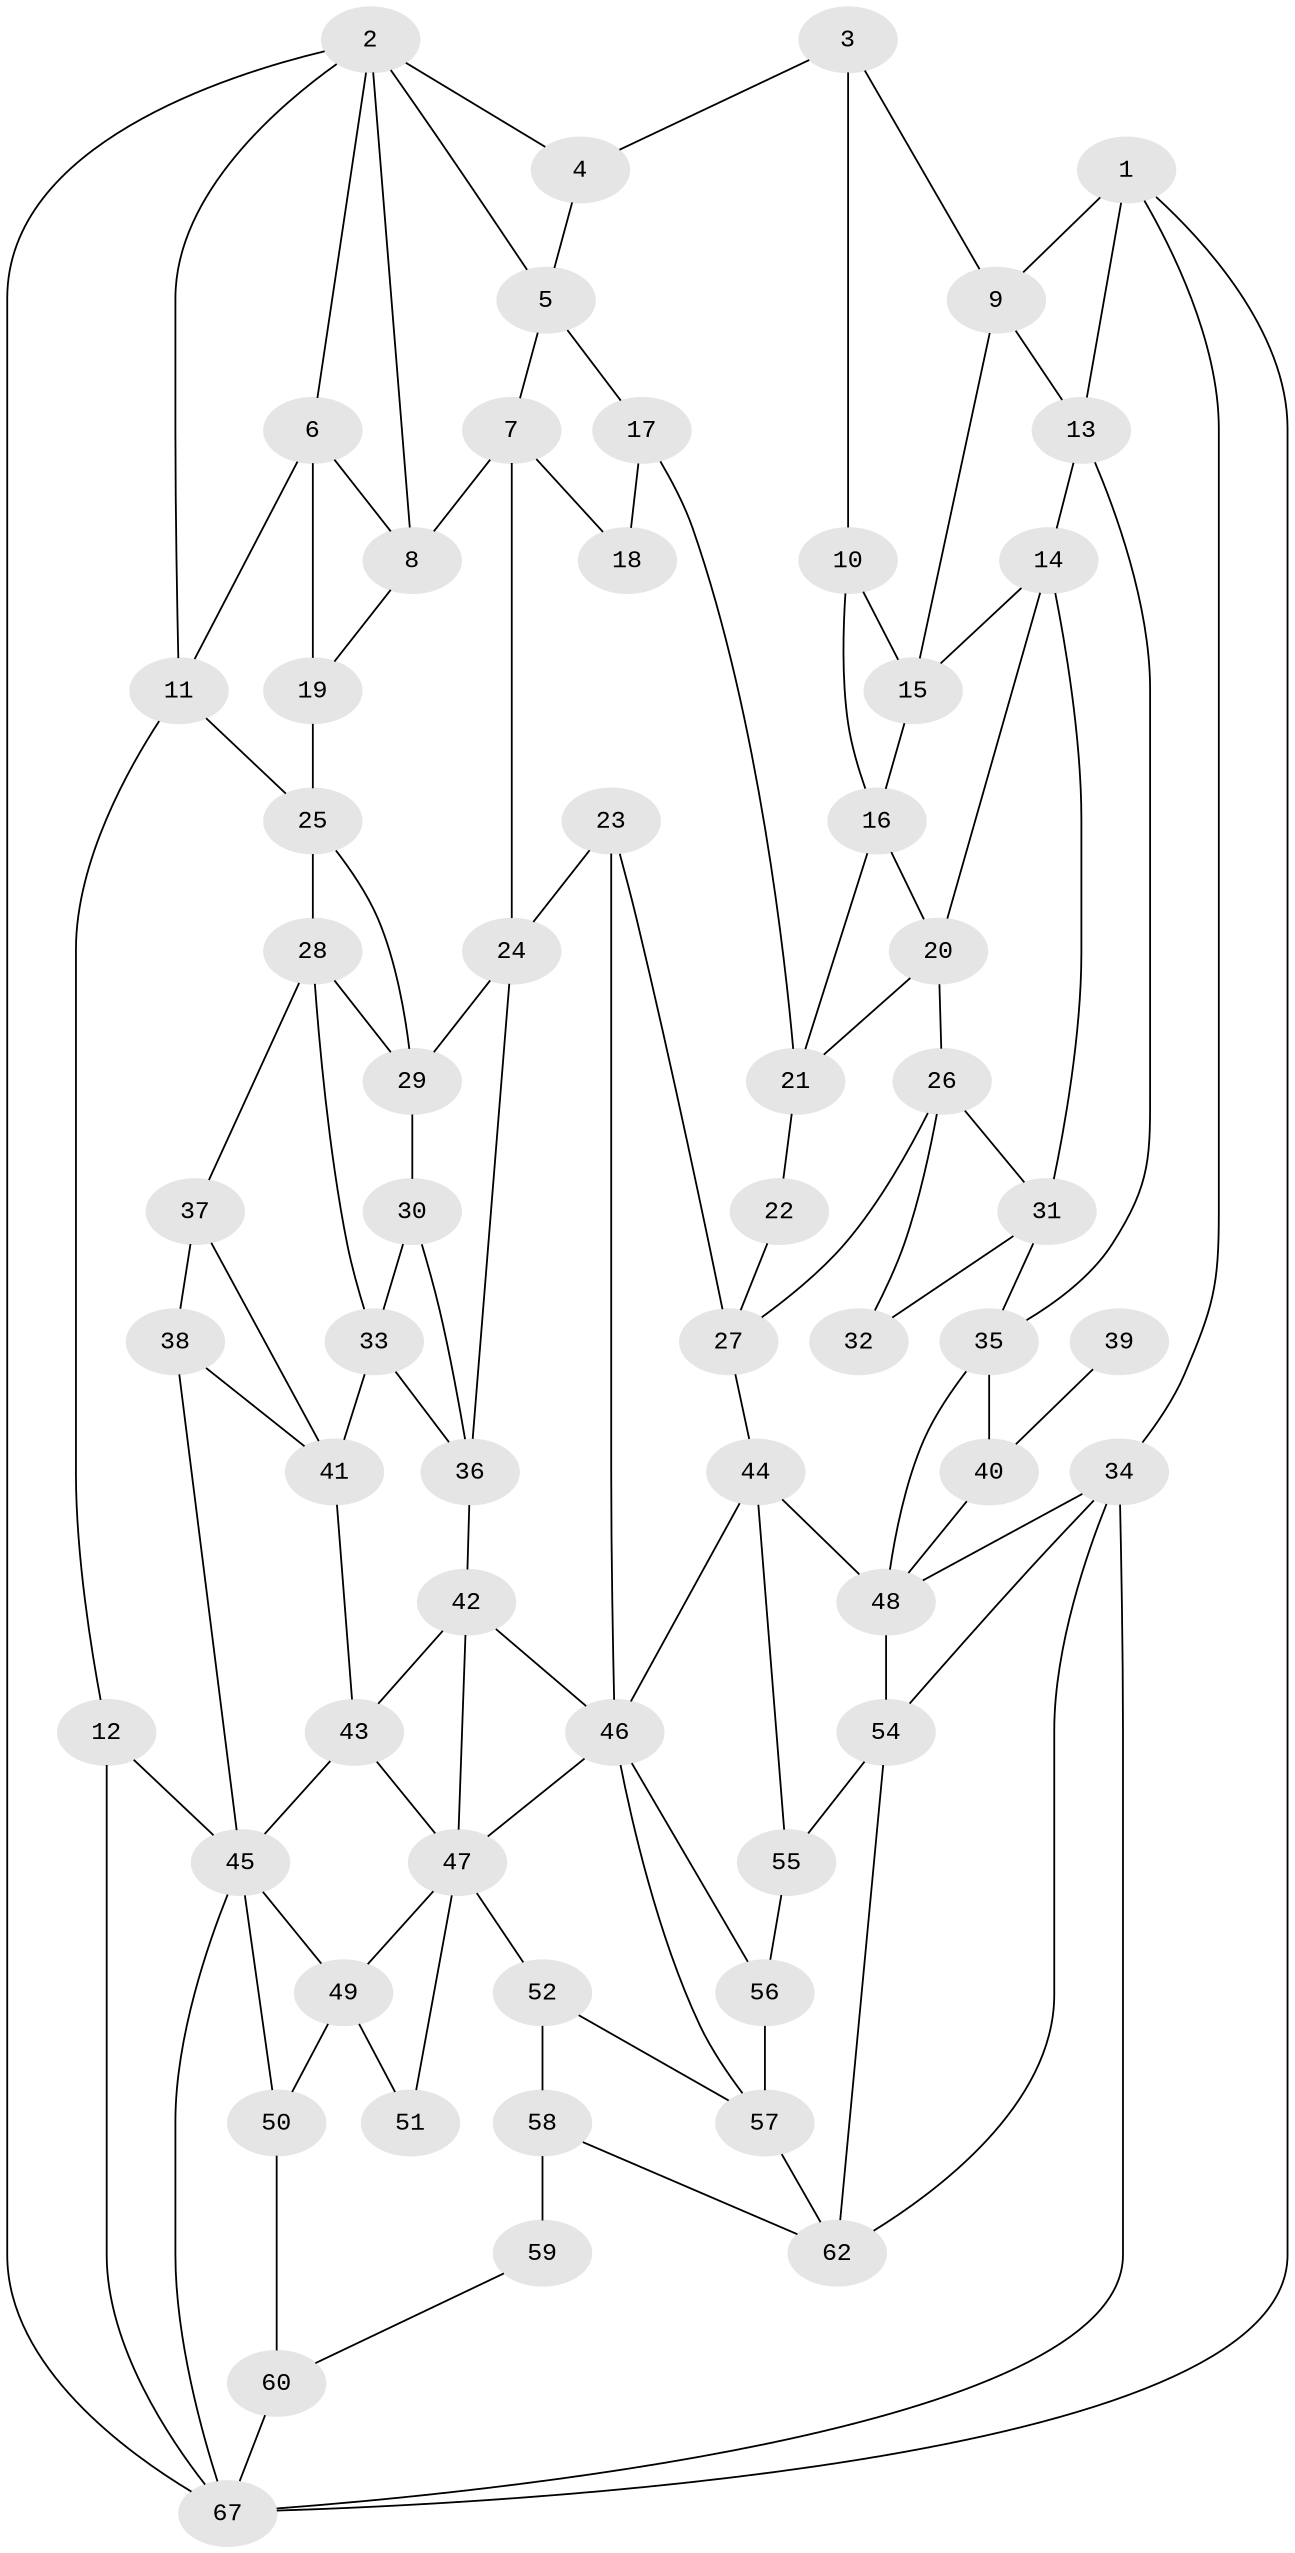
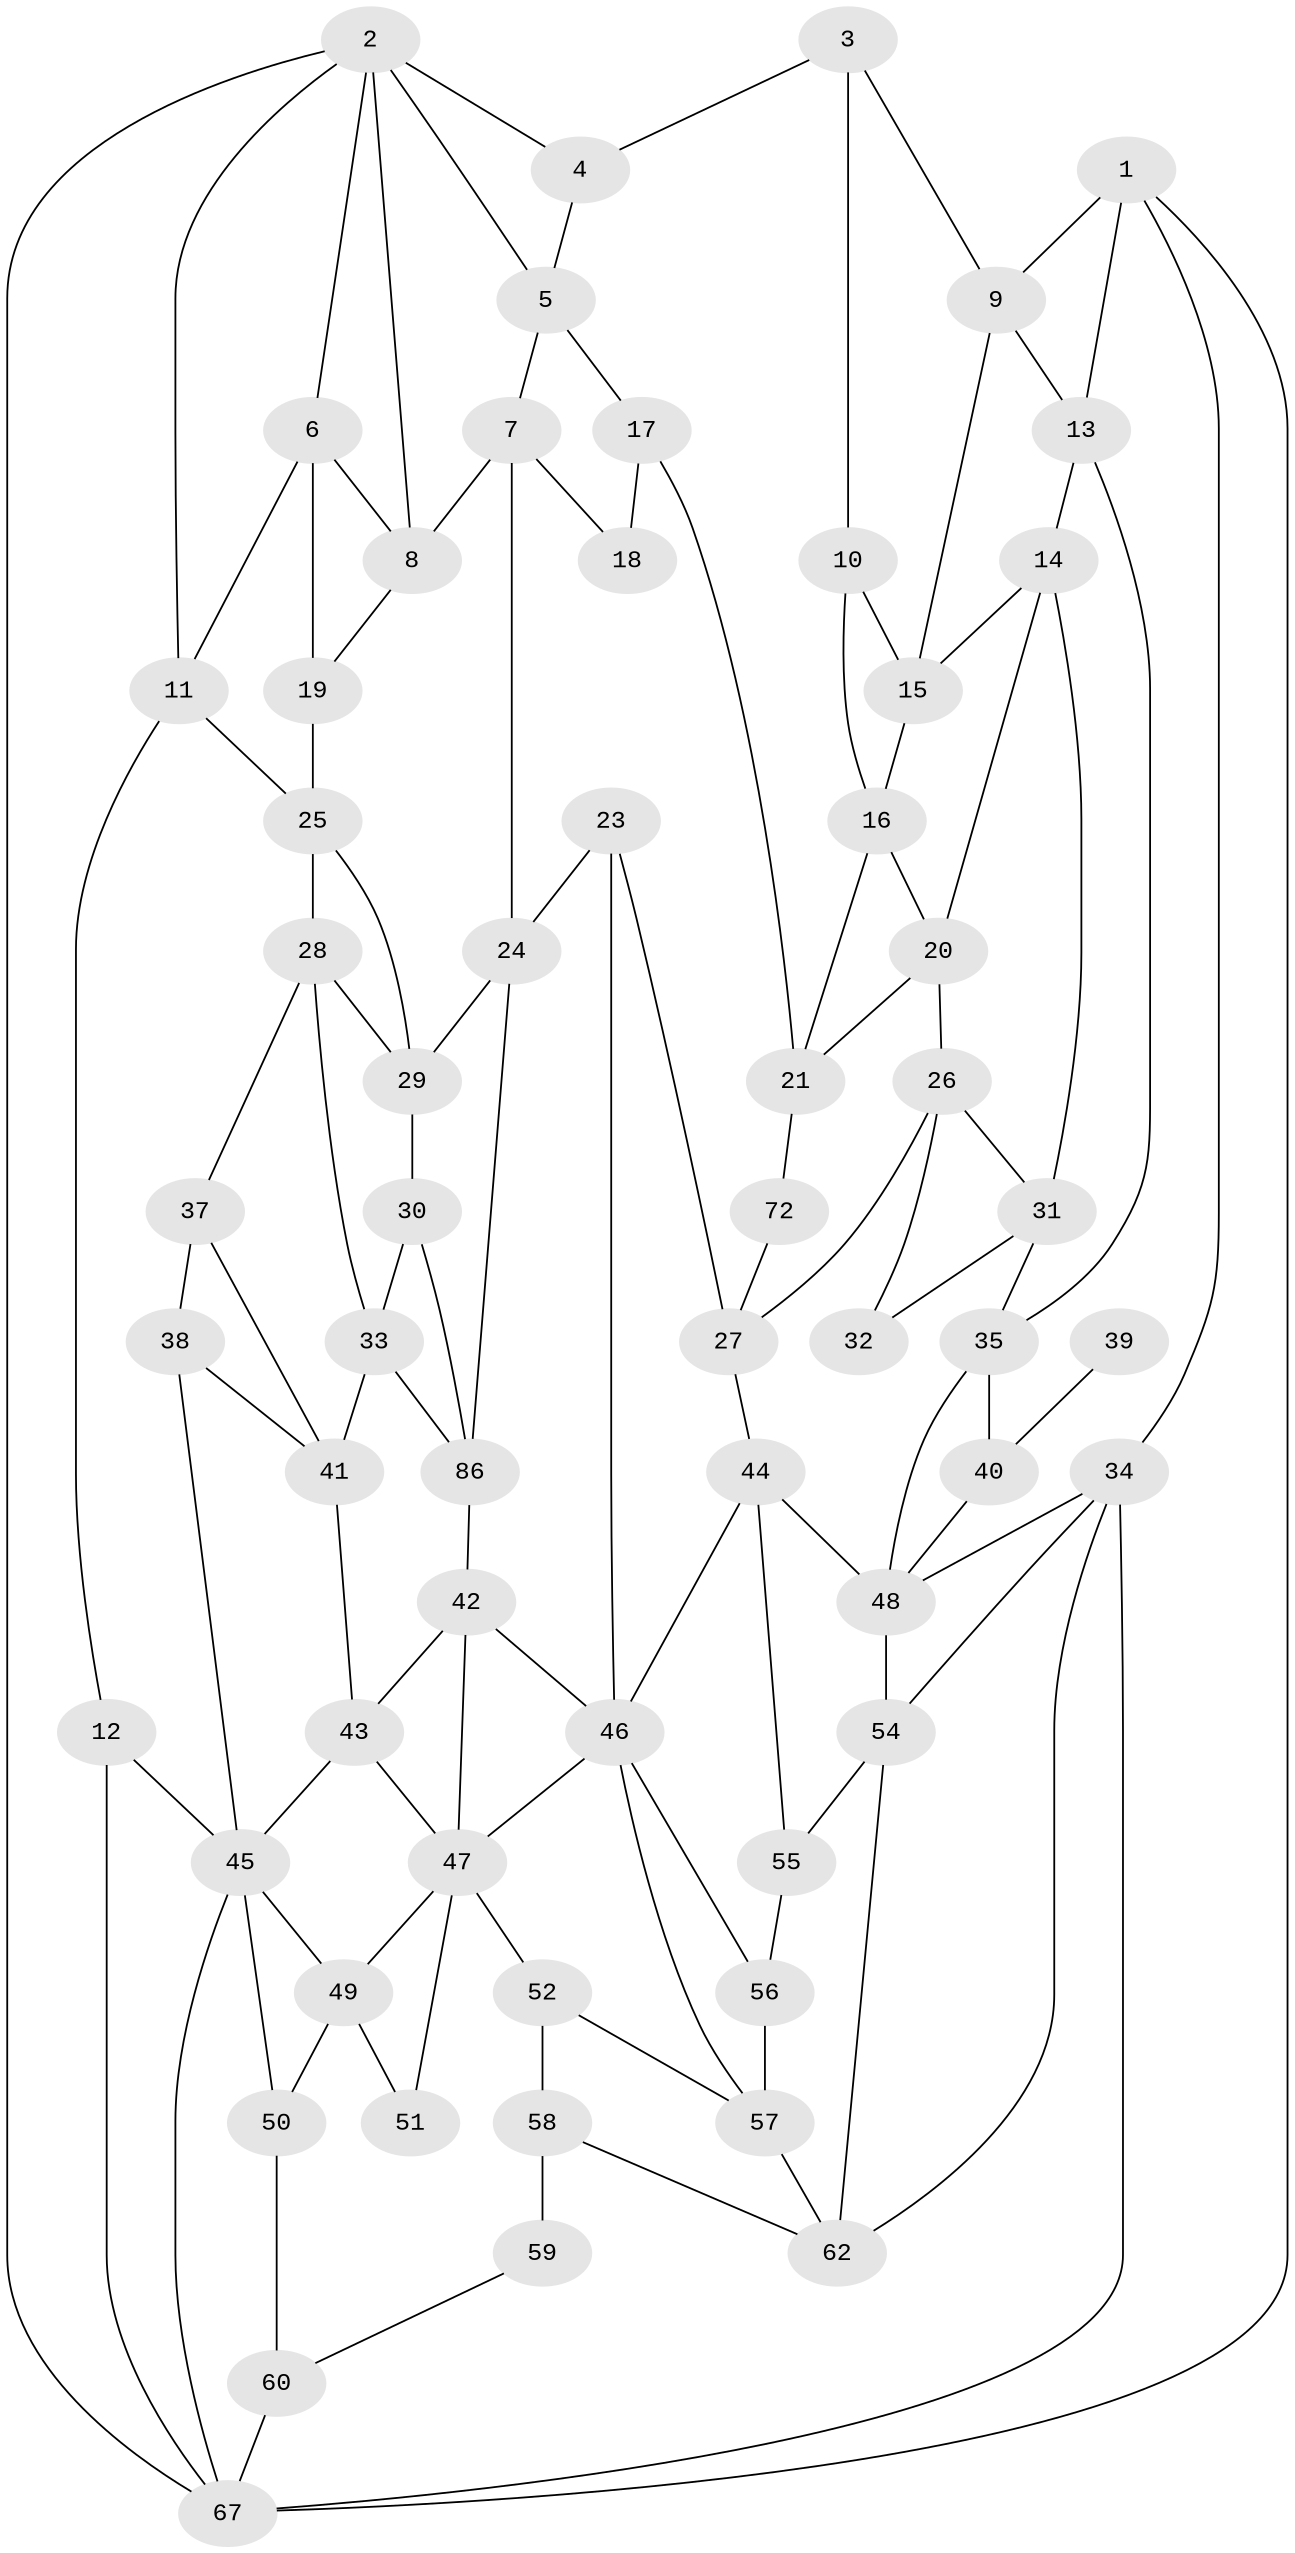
node "22": label "22" -> "72"
node "36": label "36" -> "86"
